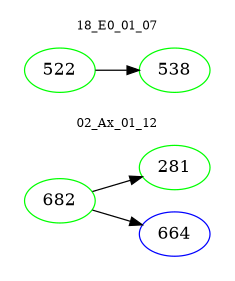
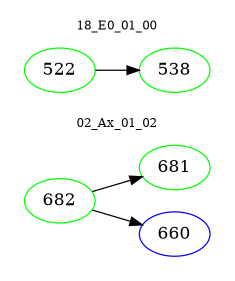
cluster "18_E0_01_07": label "18_E0_01_07" -> "18_E0_01_00"
cluster "02_Ax_01_12": label "02_Ax_01_12" -> "02_Ax_01_02"
node "281": label "281" -> "681"
node "664": label "664" -> "660"
